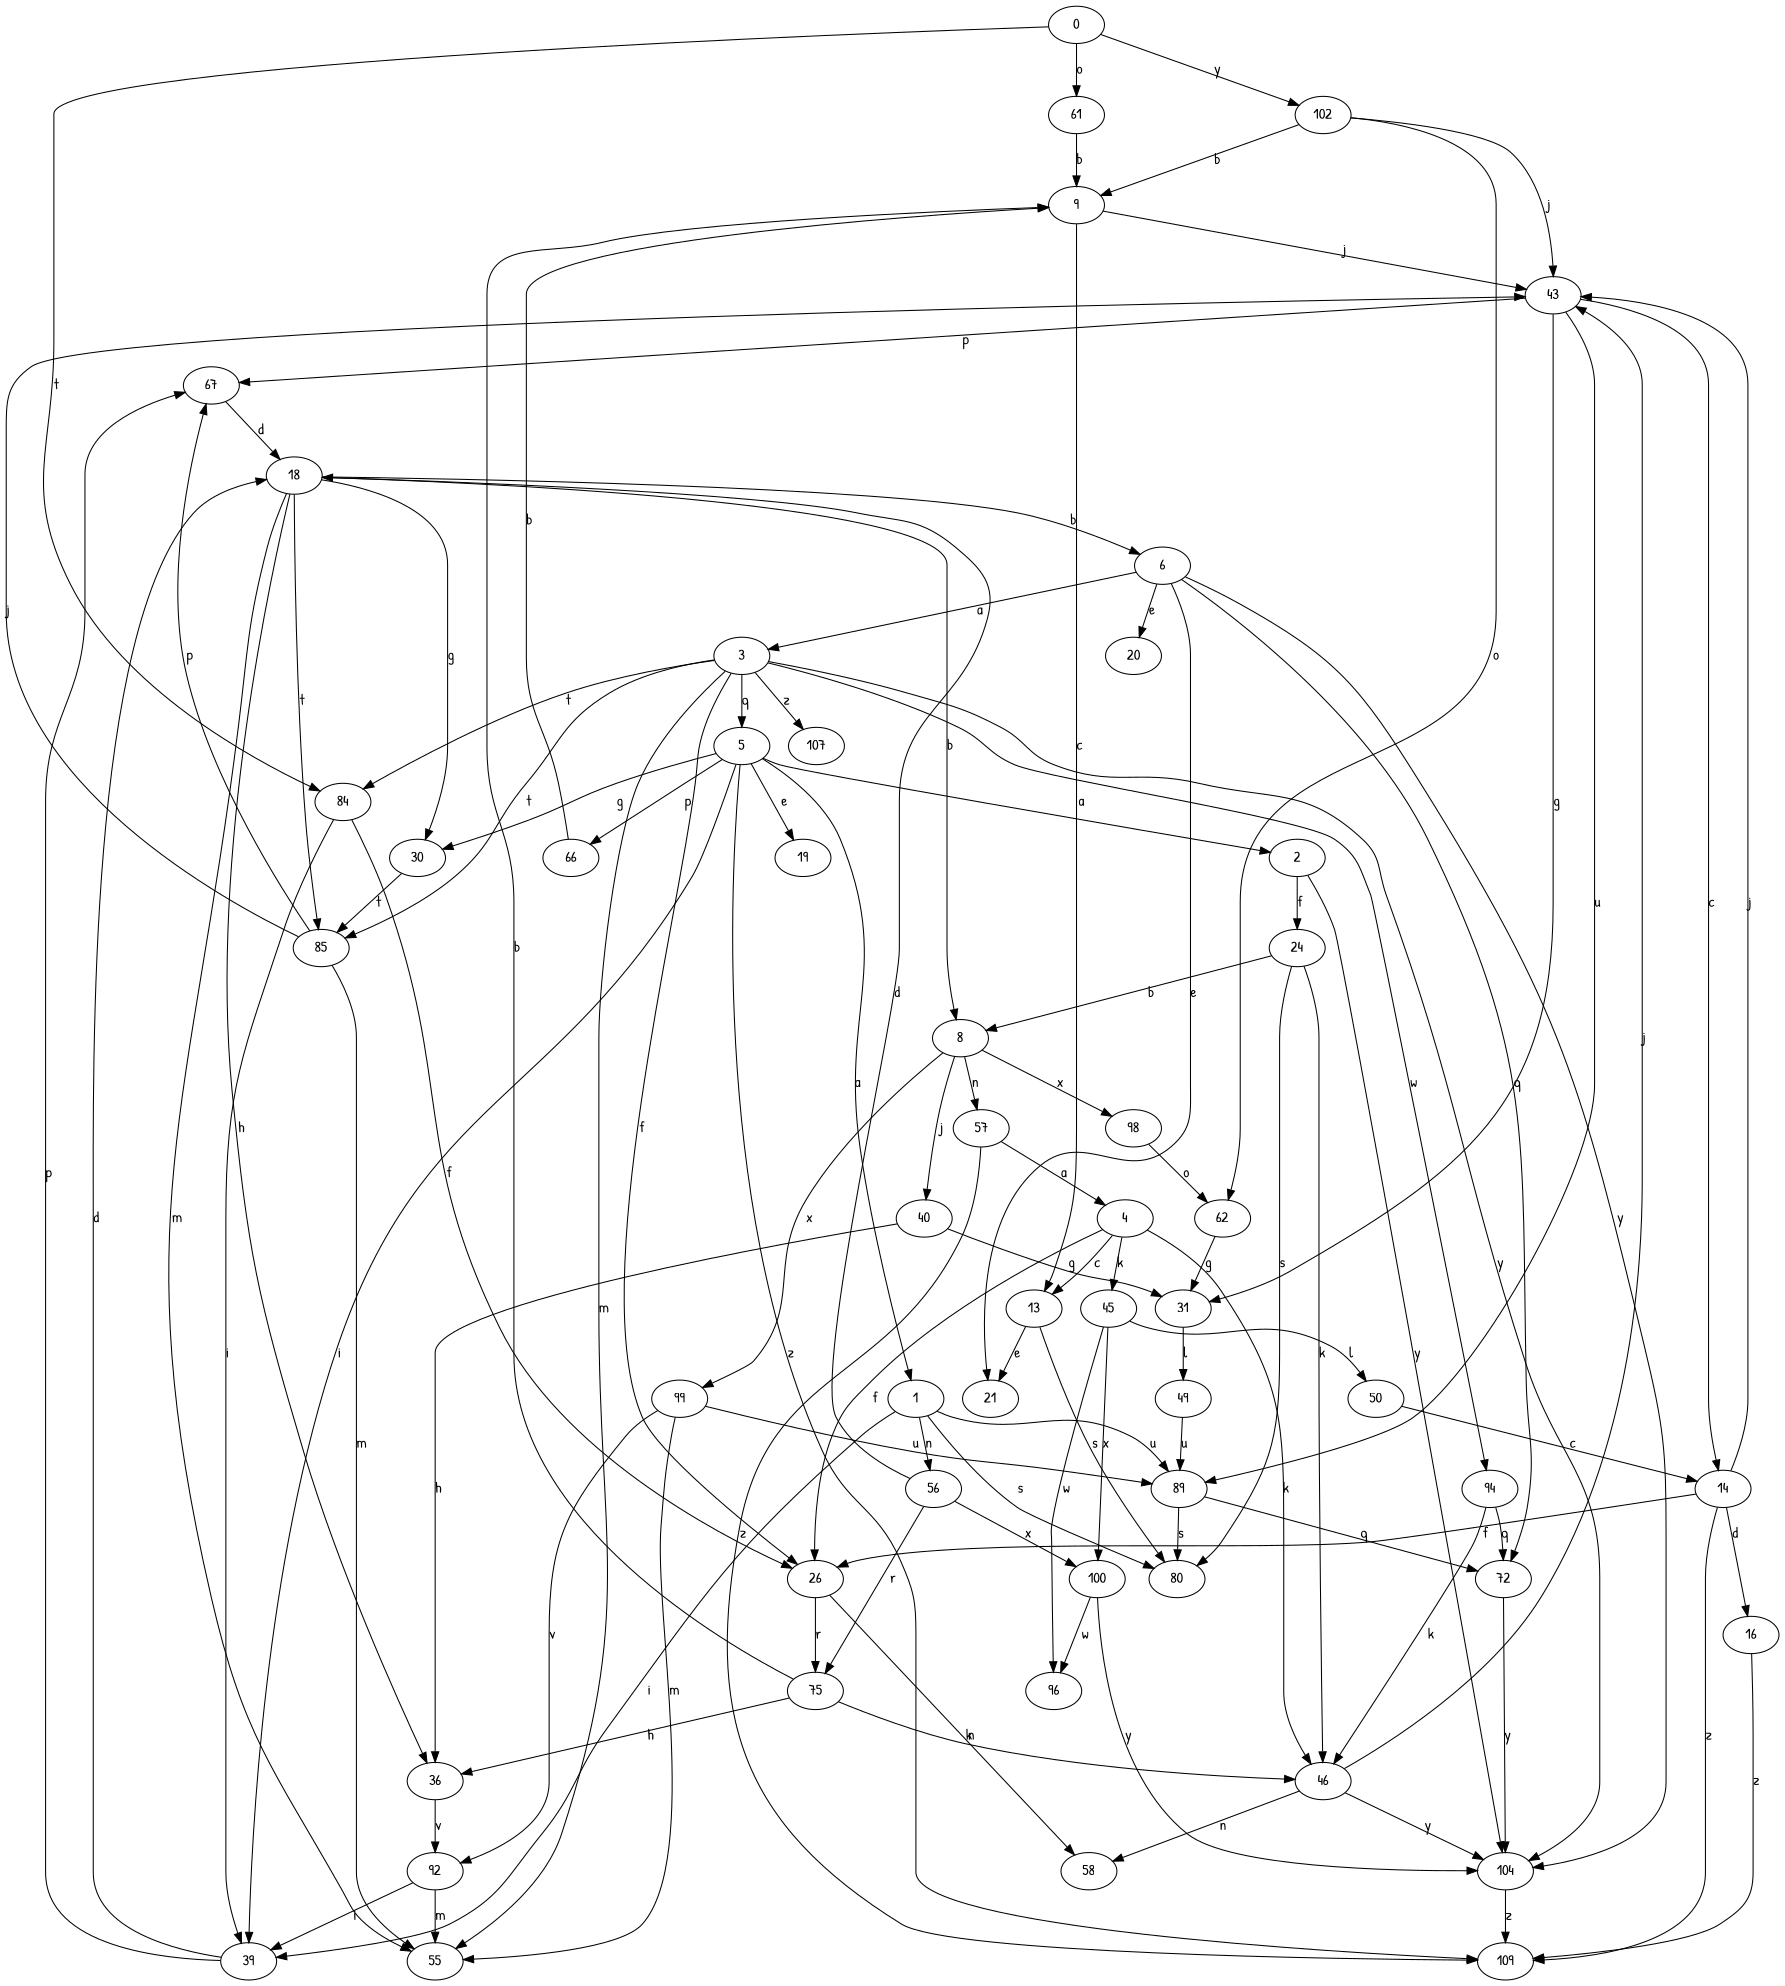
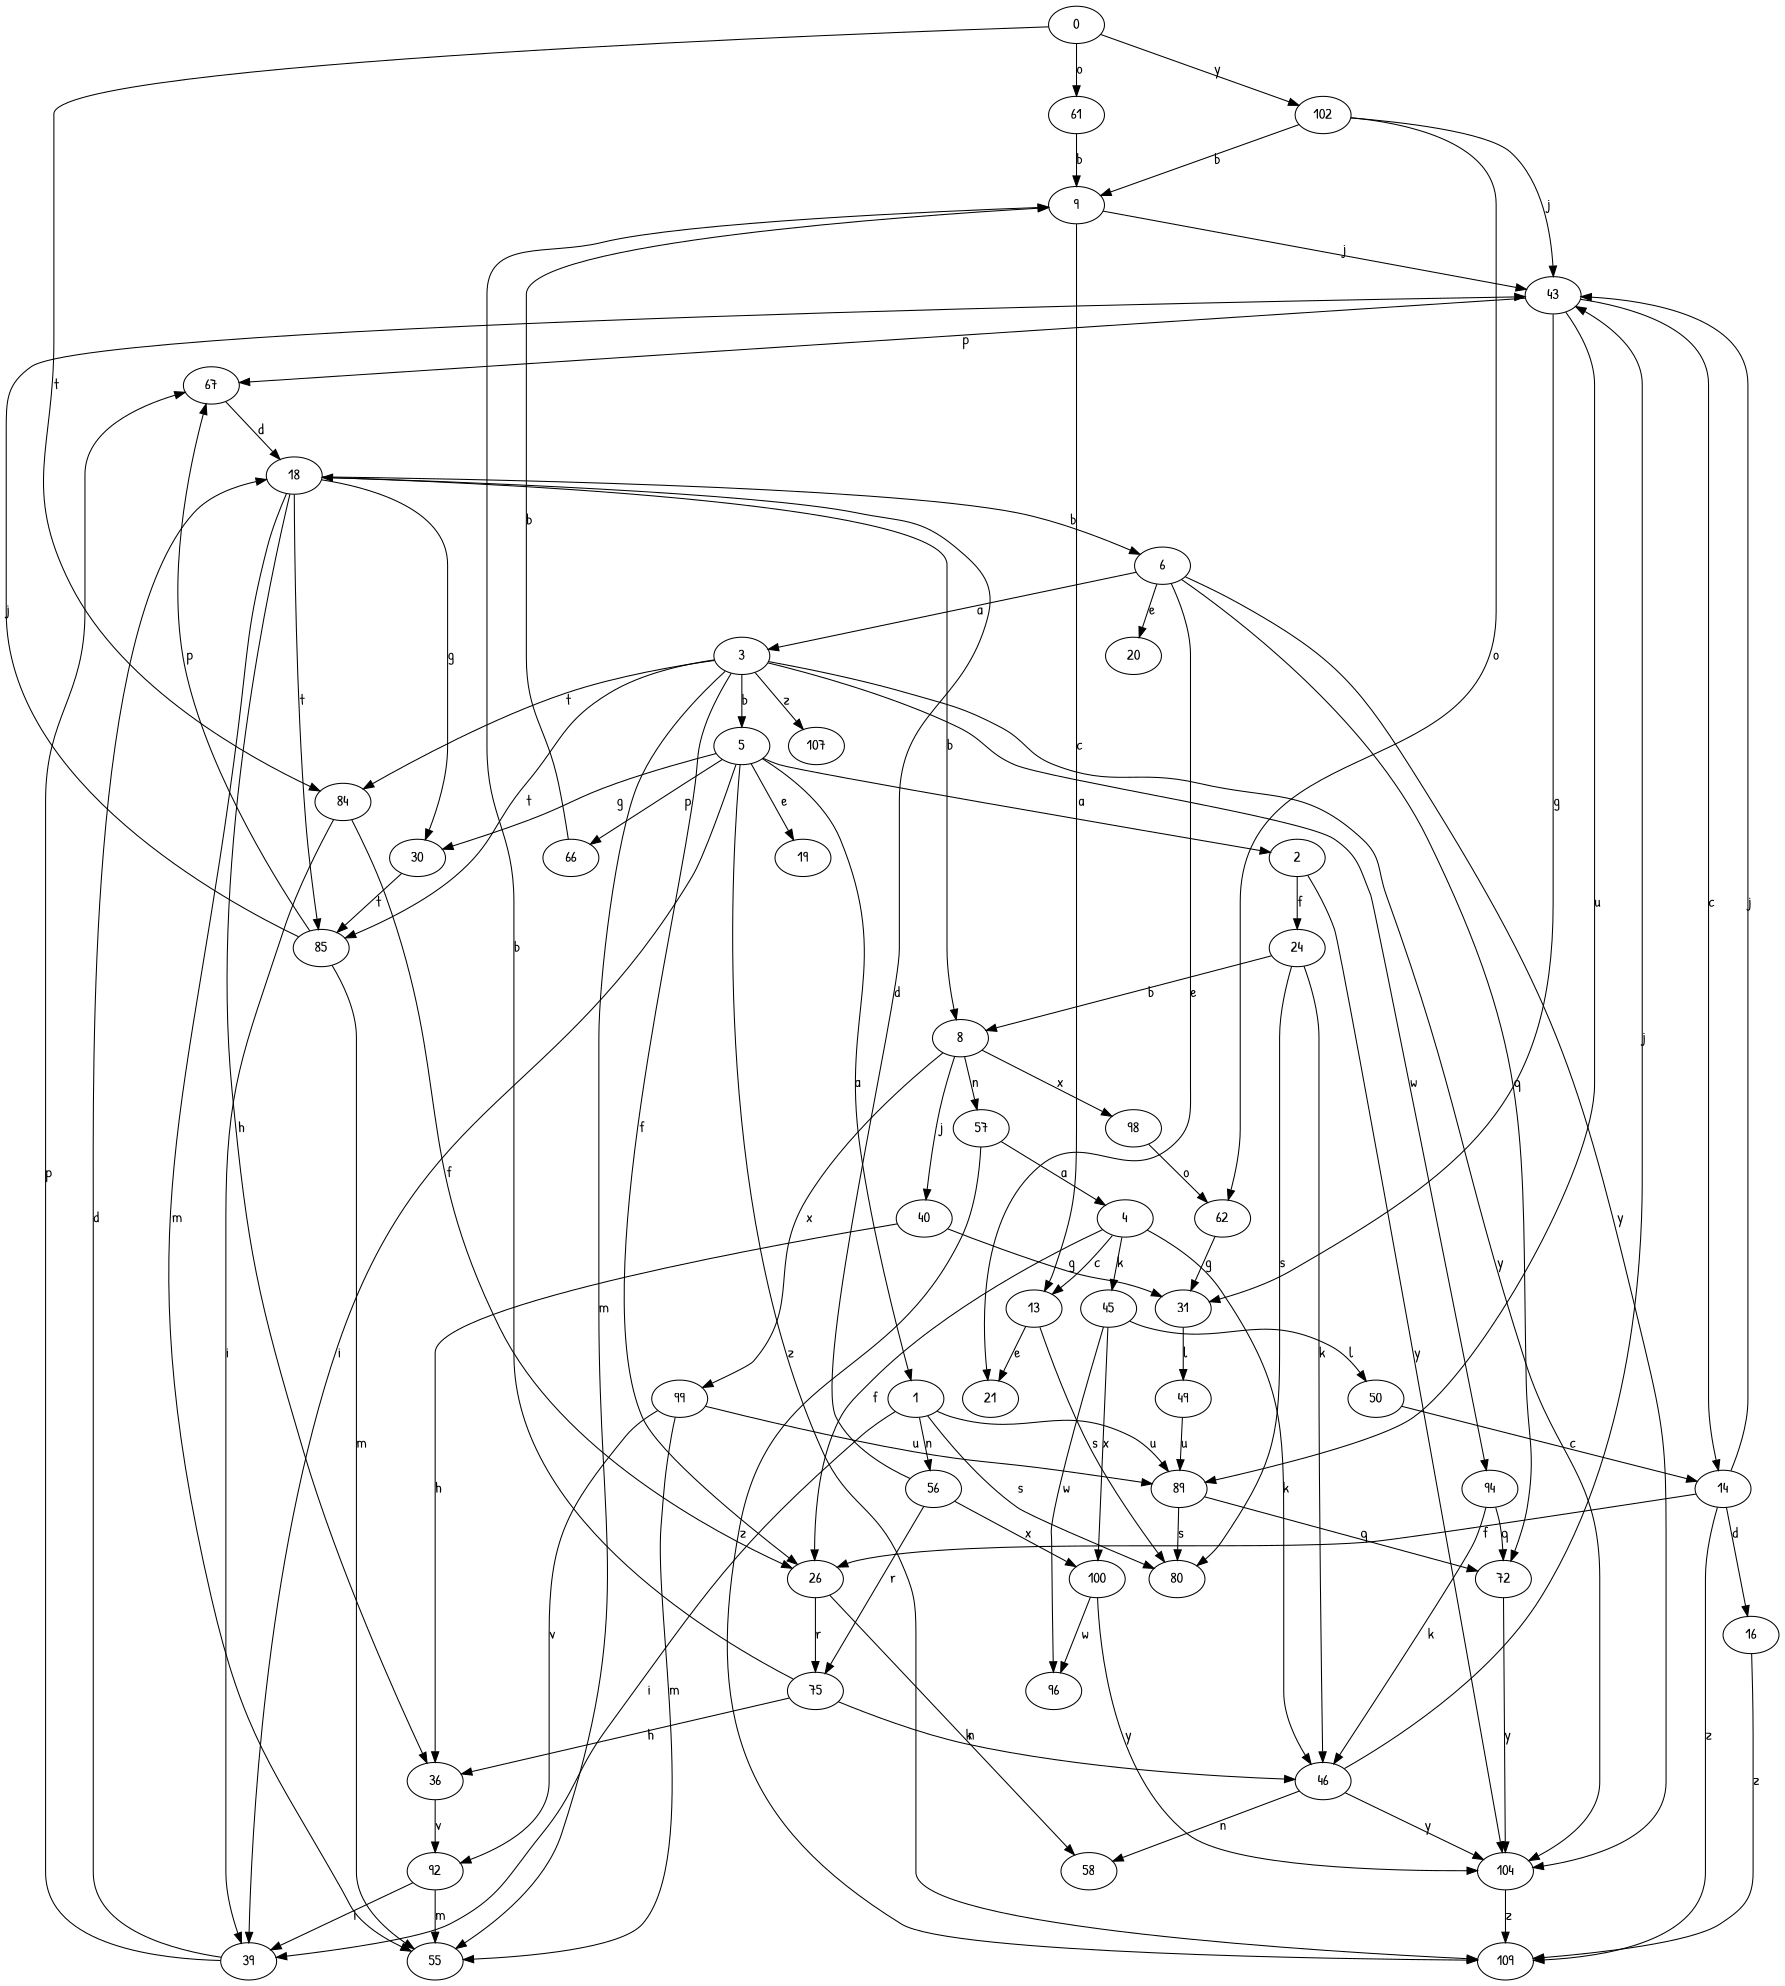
edge "3" -> "5": label "q" -> "b"
